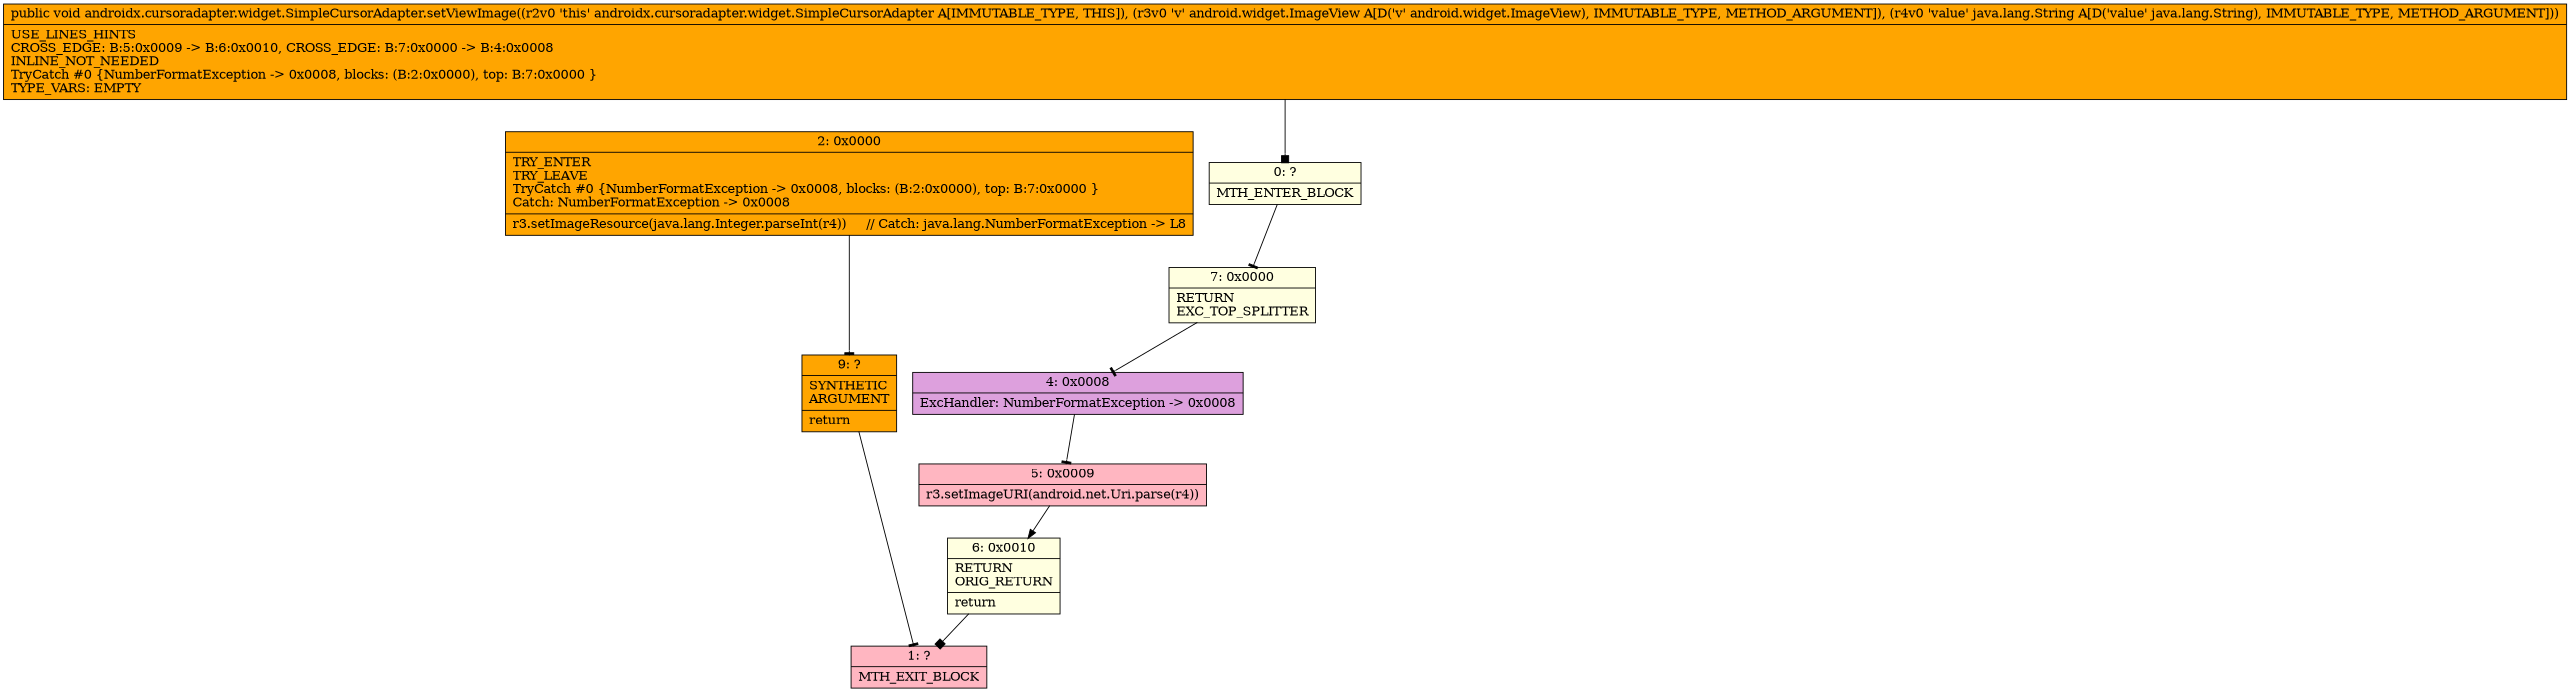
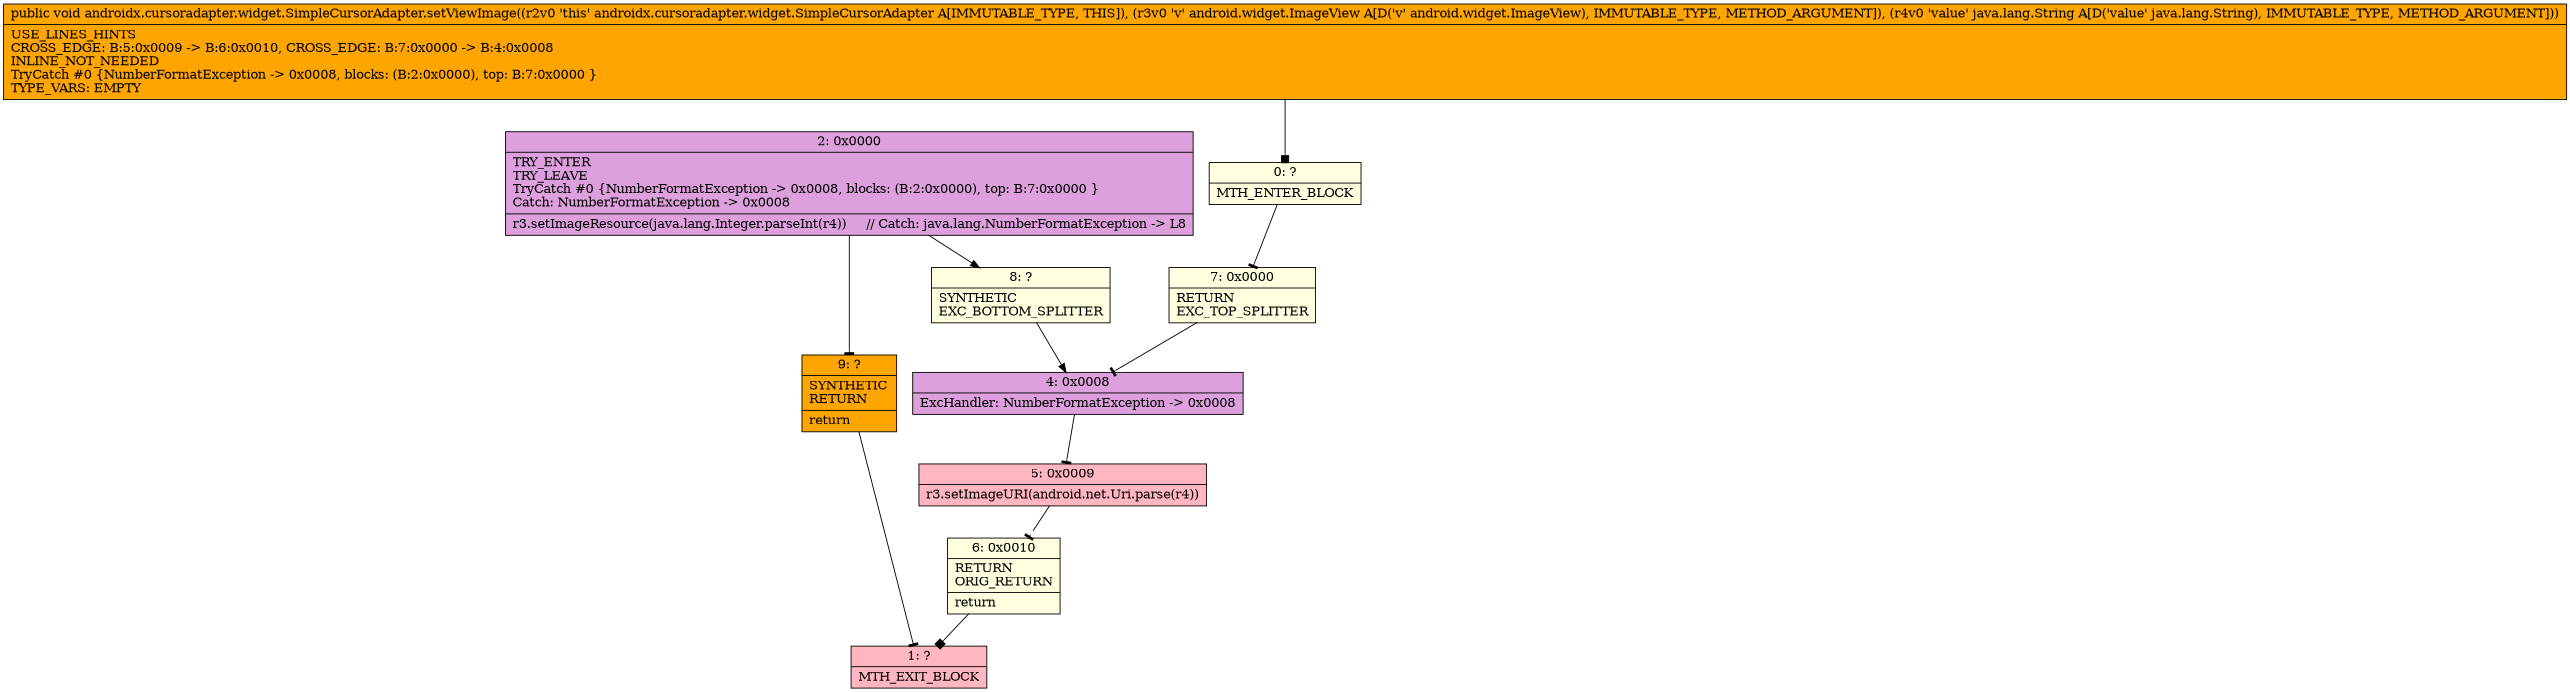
node "2: 0x0000": fillcolor orange -> plum
node "8: ?": added
node "9: ?": text "ARGUMENT" -> "RETURN"
edge "5: 0x0009" -> "6: 0x0010": arrowhead normal -> tee
